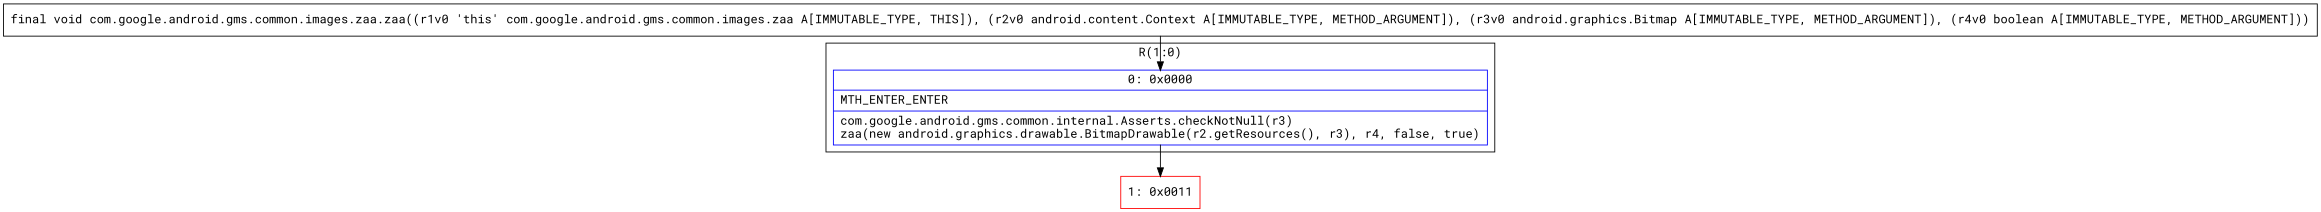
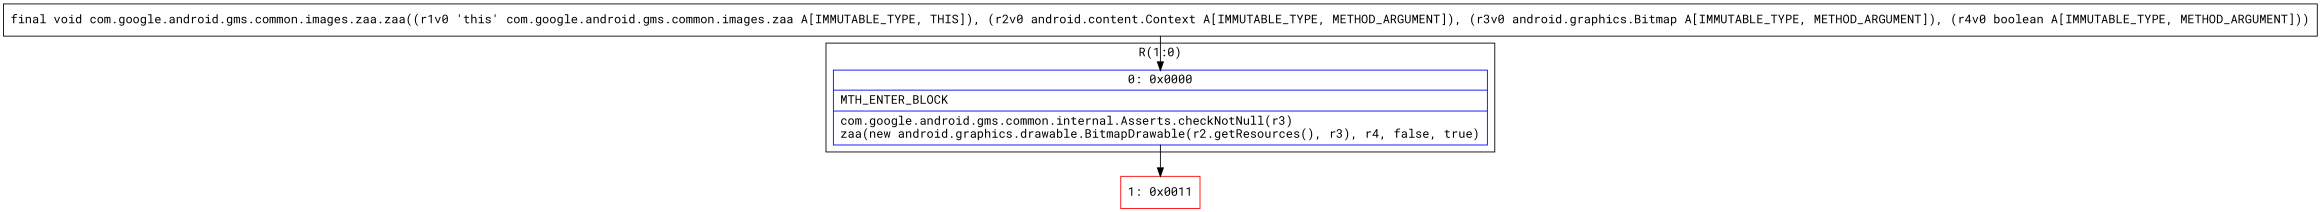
node "0: 0x0000": text "MTH_ENTER_ENTER" -> "MTH_ENTER_BLOCK"
